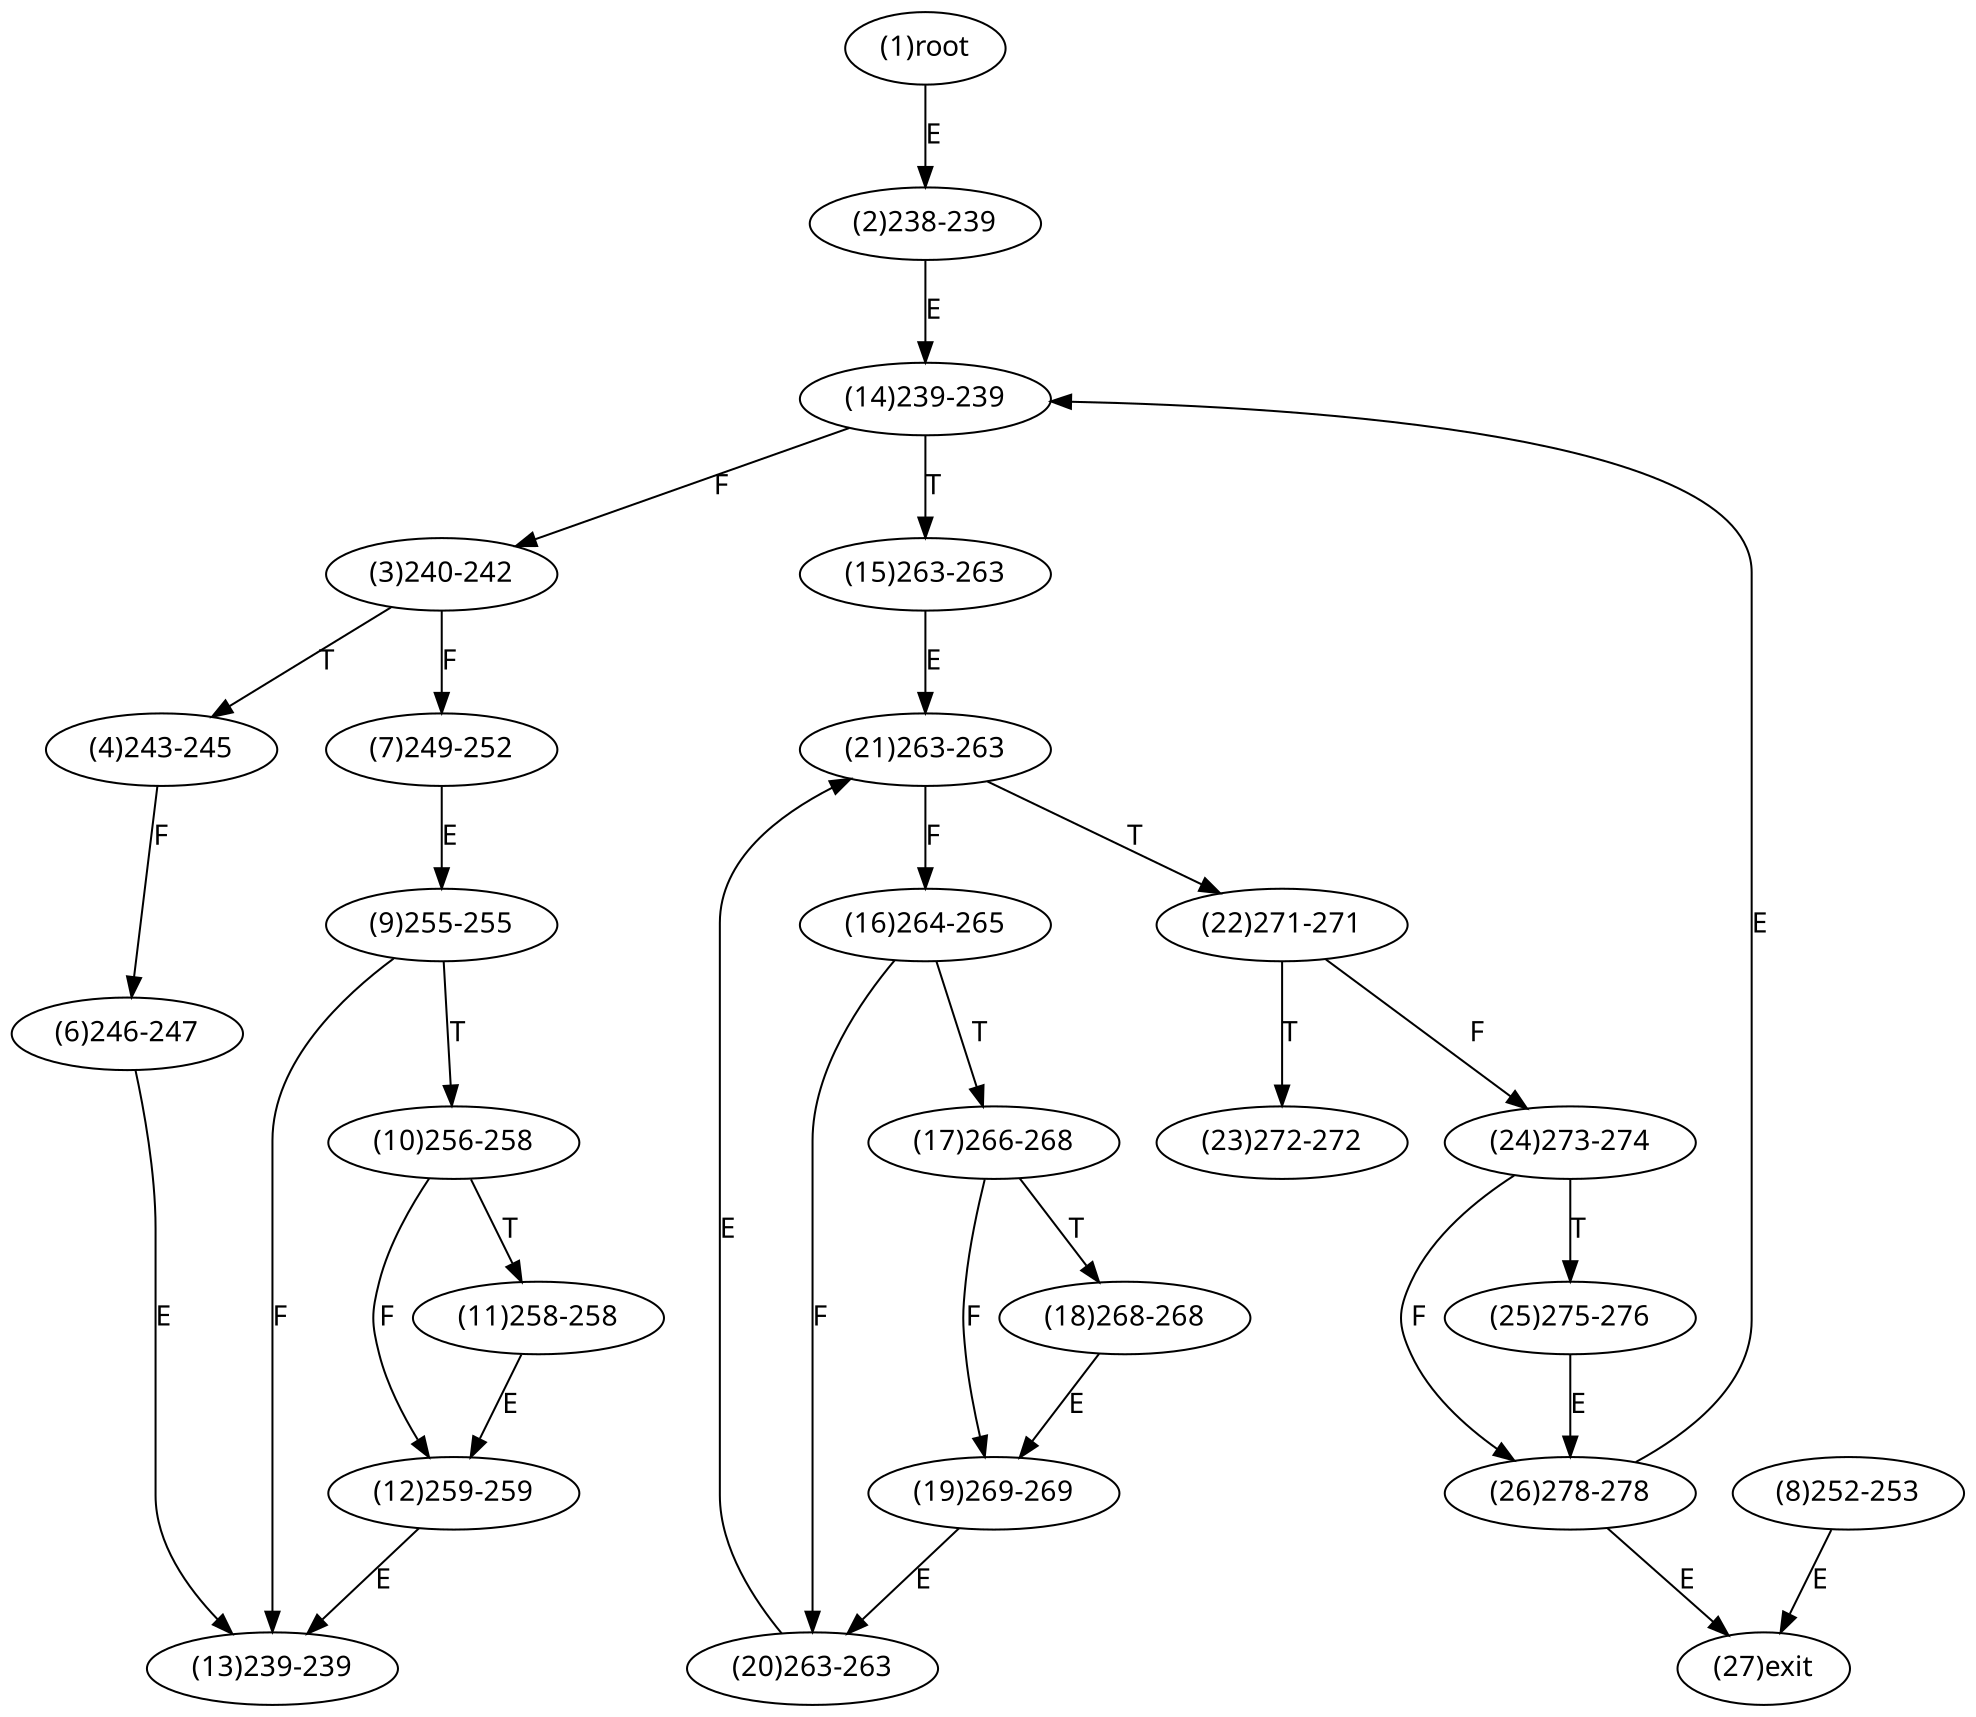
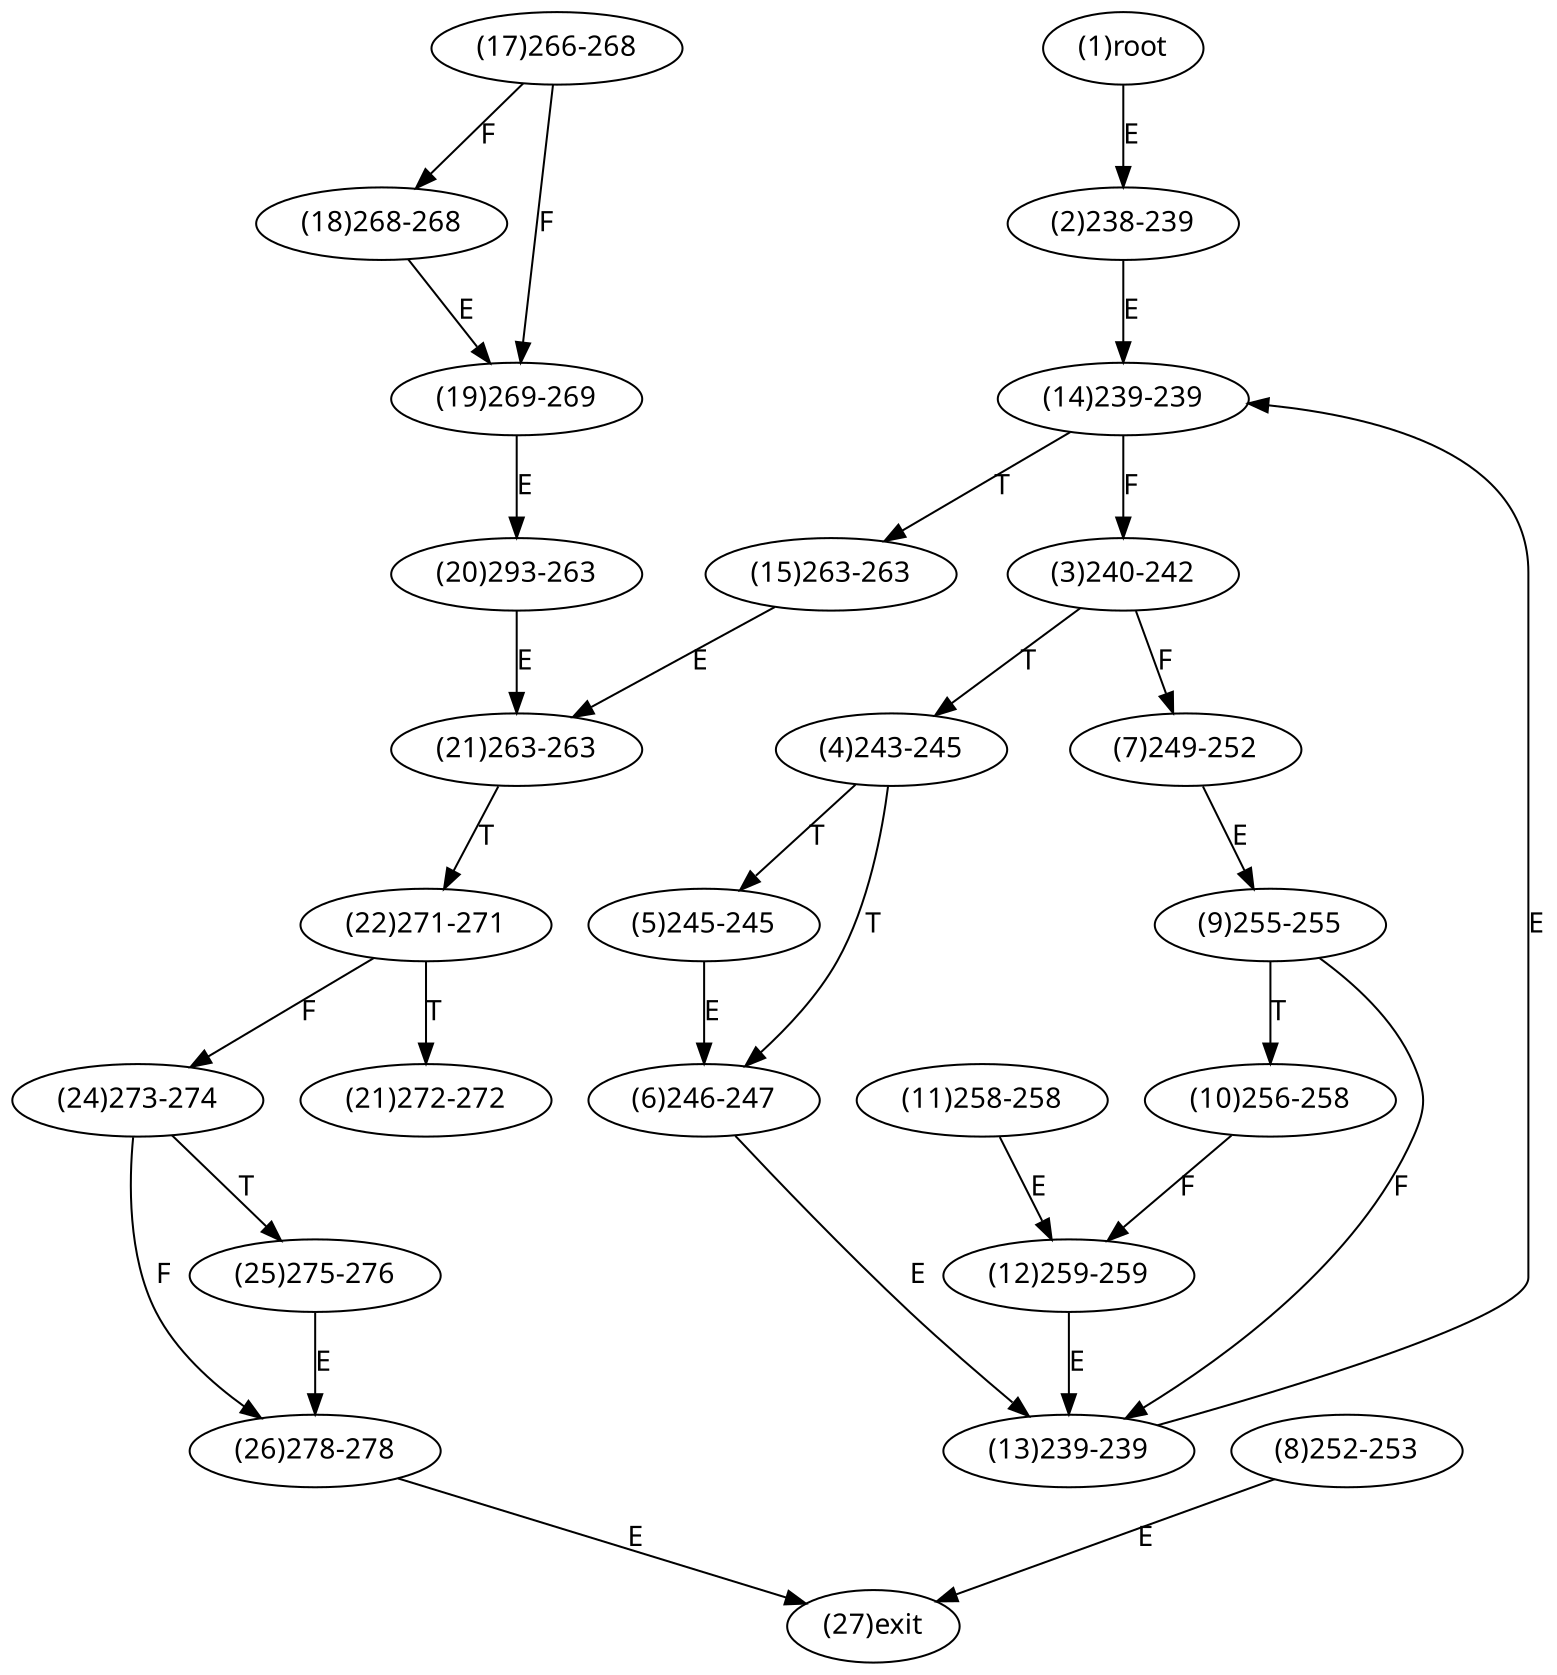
edge "(26)278-278" -> "(14)239-239": now "(13)239-239" -> "(14)239-239"
edge "(4)243-245" -> "(6)246-247": label "F" -> "T"
node "(5)245-245": added
node "(16)264-265": removed
node "(23)272-272": label "(23)272-272" -> "(21)272-272"
edge "(10)256-258" -> "(11)258-258": removed, label "T"
edge "(17)266-268" -> "(18)268-268": label "T" -> "F"
node "(20)263-263": label "(20)263-263" -> "(20)293-263"
